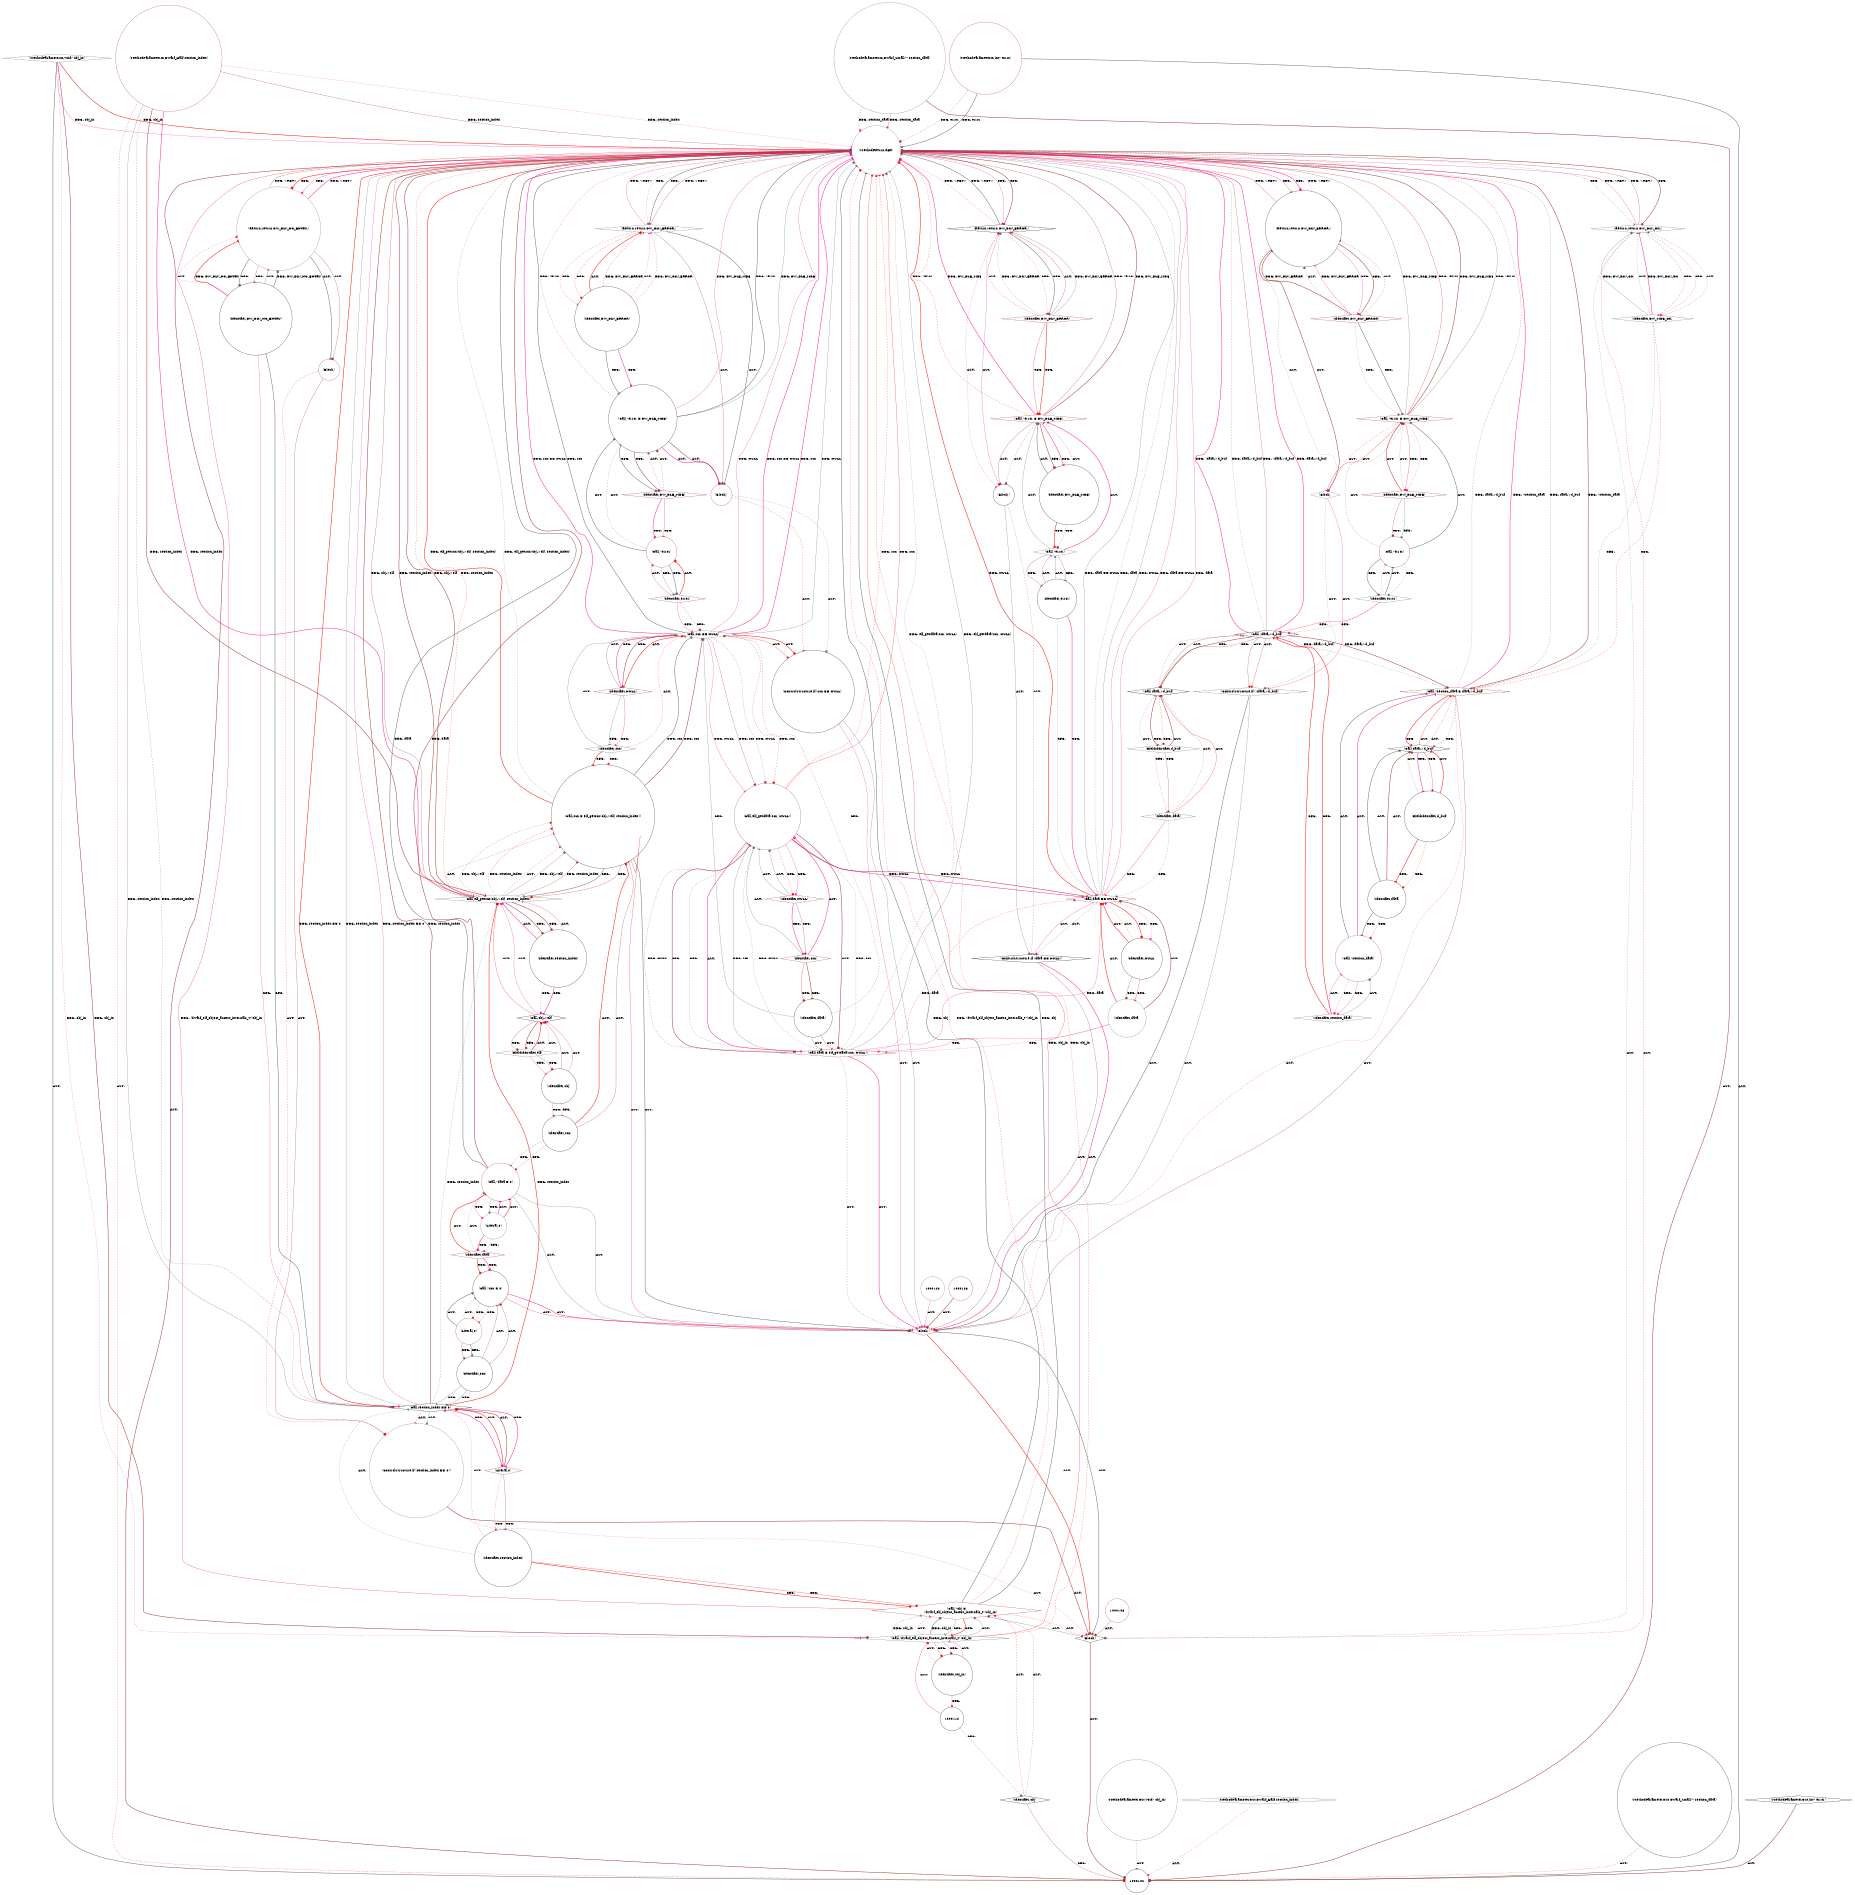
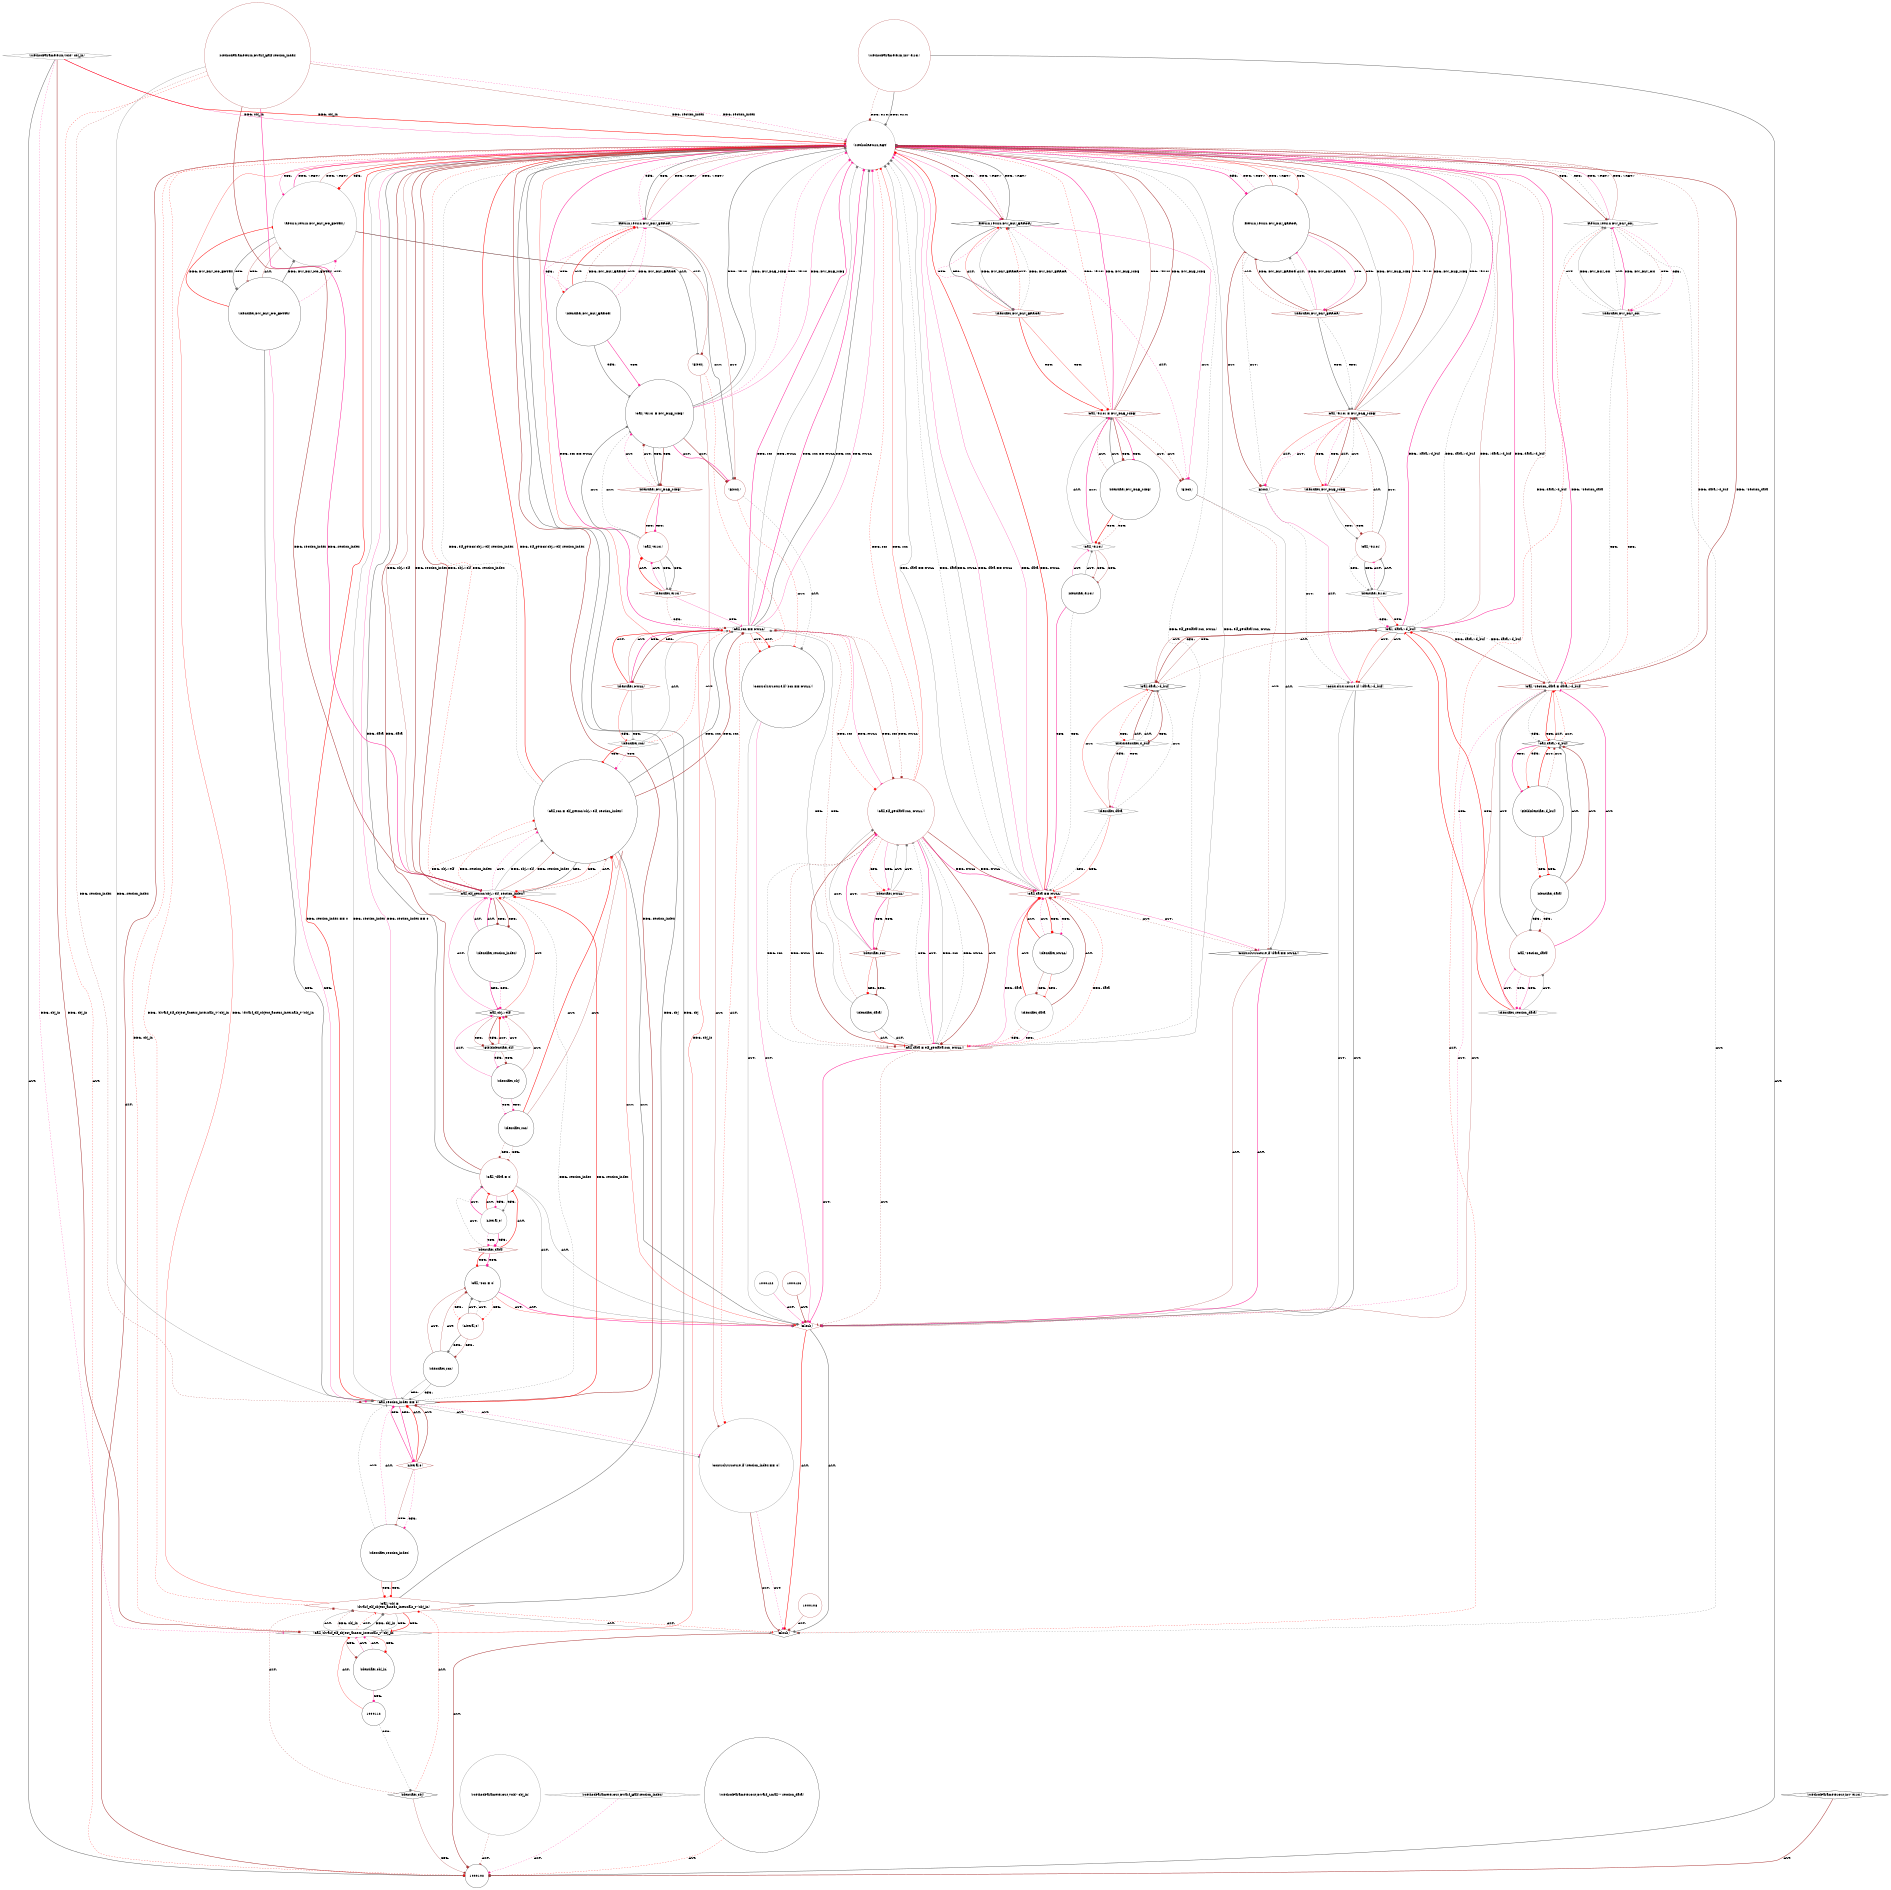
node "(MethodParameterIn,Dwarf_Small** section_data)": removed
node "(Identifier,DW_MDE_OK)": label "(Identifier,DW_MDE_OK)" -> "(Identifier,DW_DLV_OK)"
